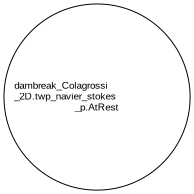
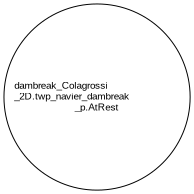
node "dambreak_Colagrossi _2D.twp_navier_stokes _p.AtRest": label "dambreak_Colagrossi _2D.twp_navier_stokes _p.AtRest" -> "dambreak_Colagrossi _2D.twp_navier_dambreak _p.AtRest"
